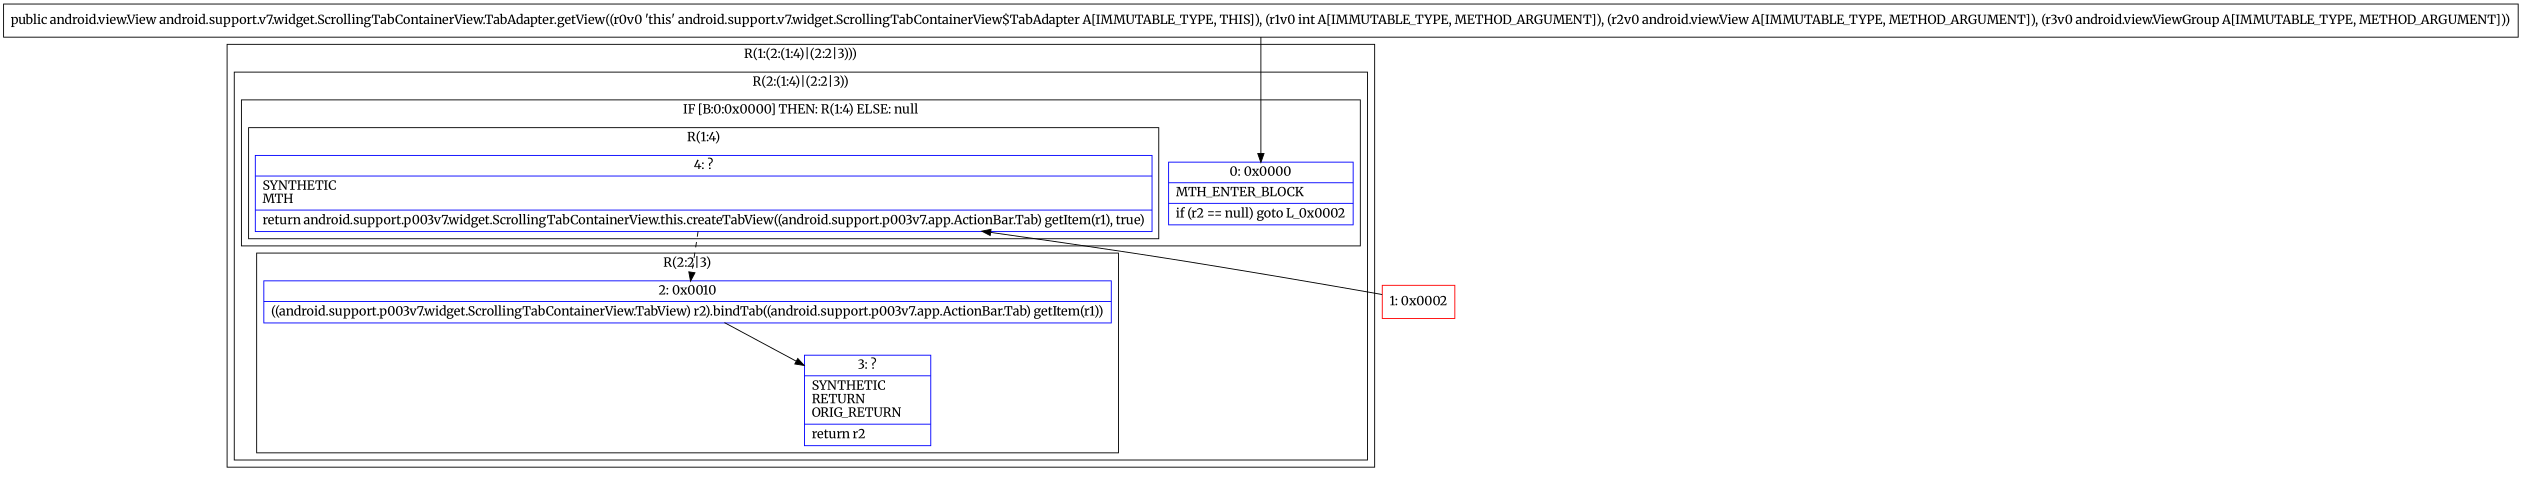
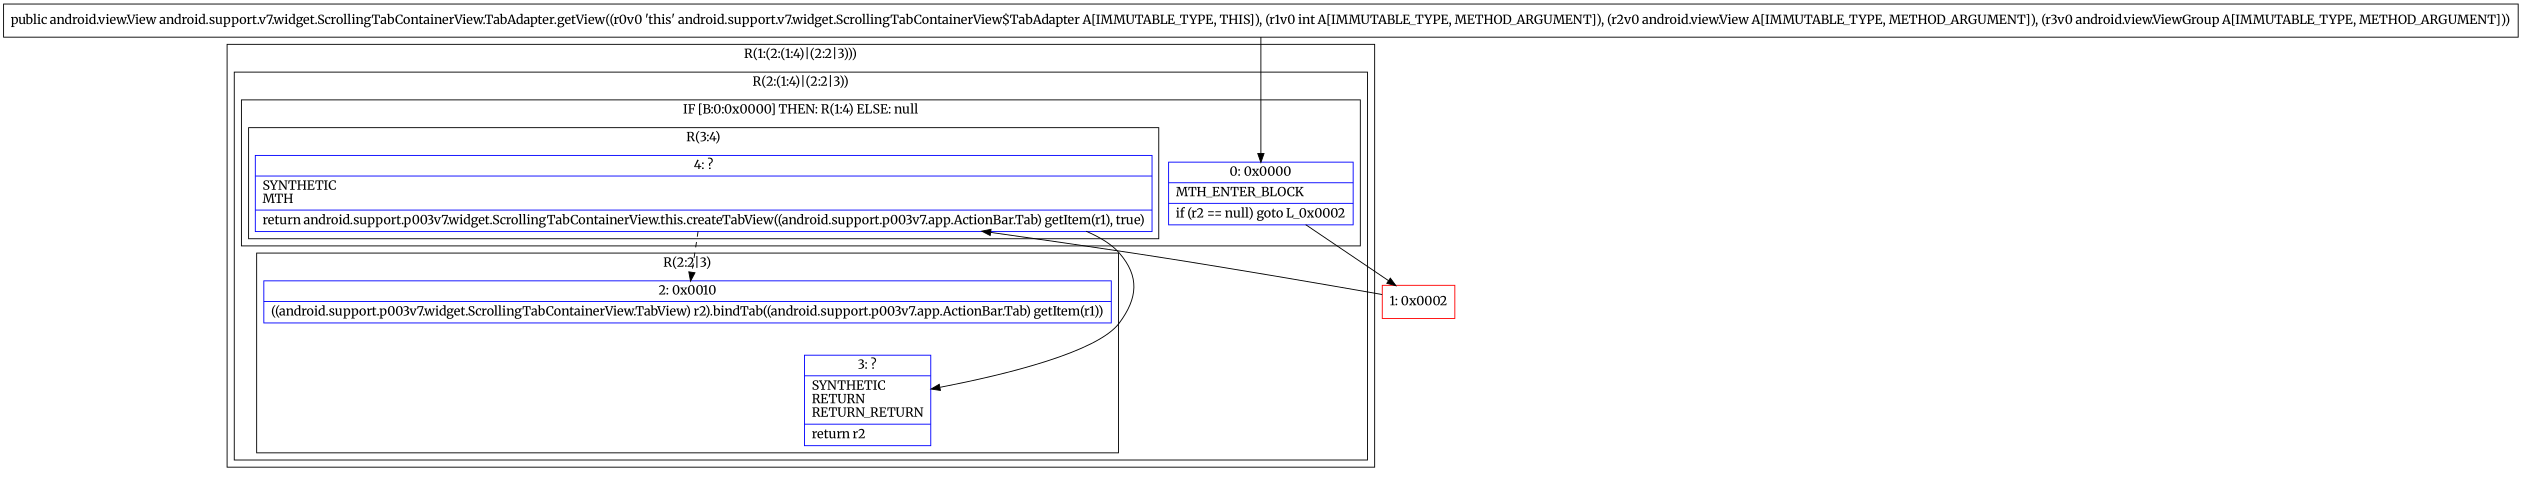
cluster "R(1:4)": label "R(1:4)" -> "R(3:4)"
edge "0: 0x0000" -> "1: 0x0002": added
edge "2: 0x0010" -> "3: ?": now "4: ?" -> "3: ?"
node "3: ?": text "ORIG_RETURN" -> "RETURN_RETURN"
